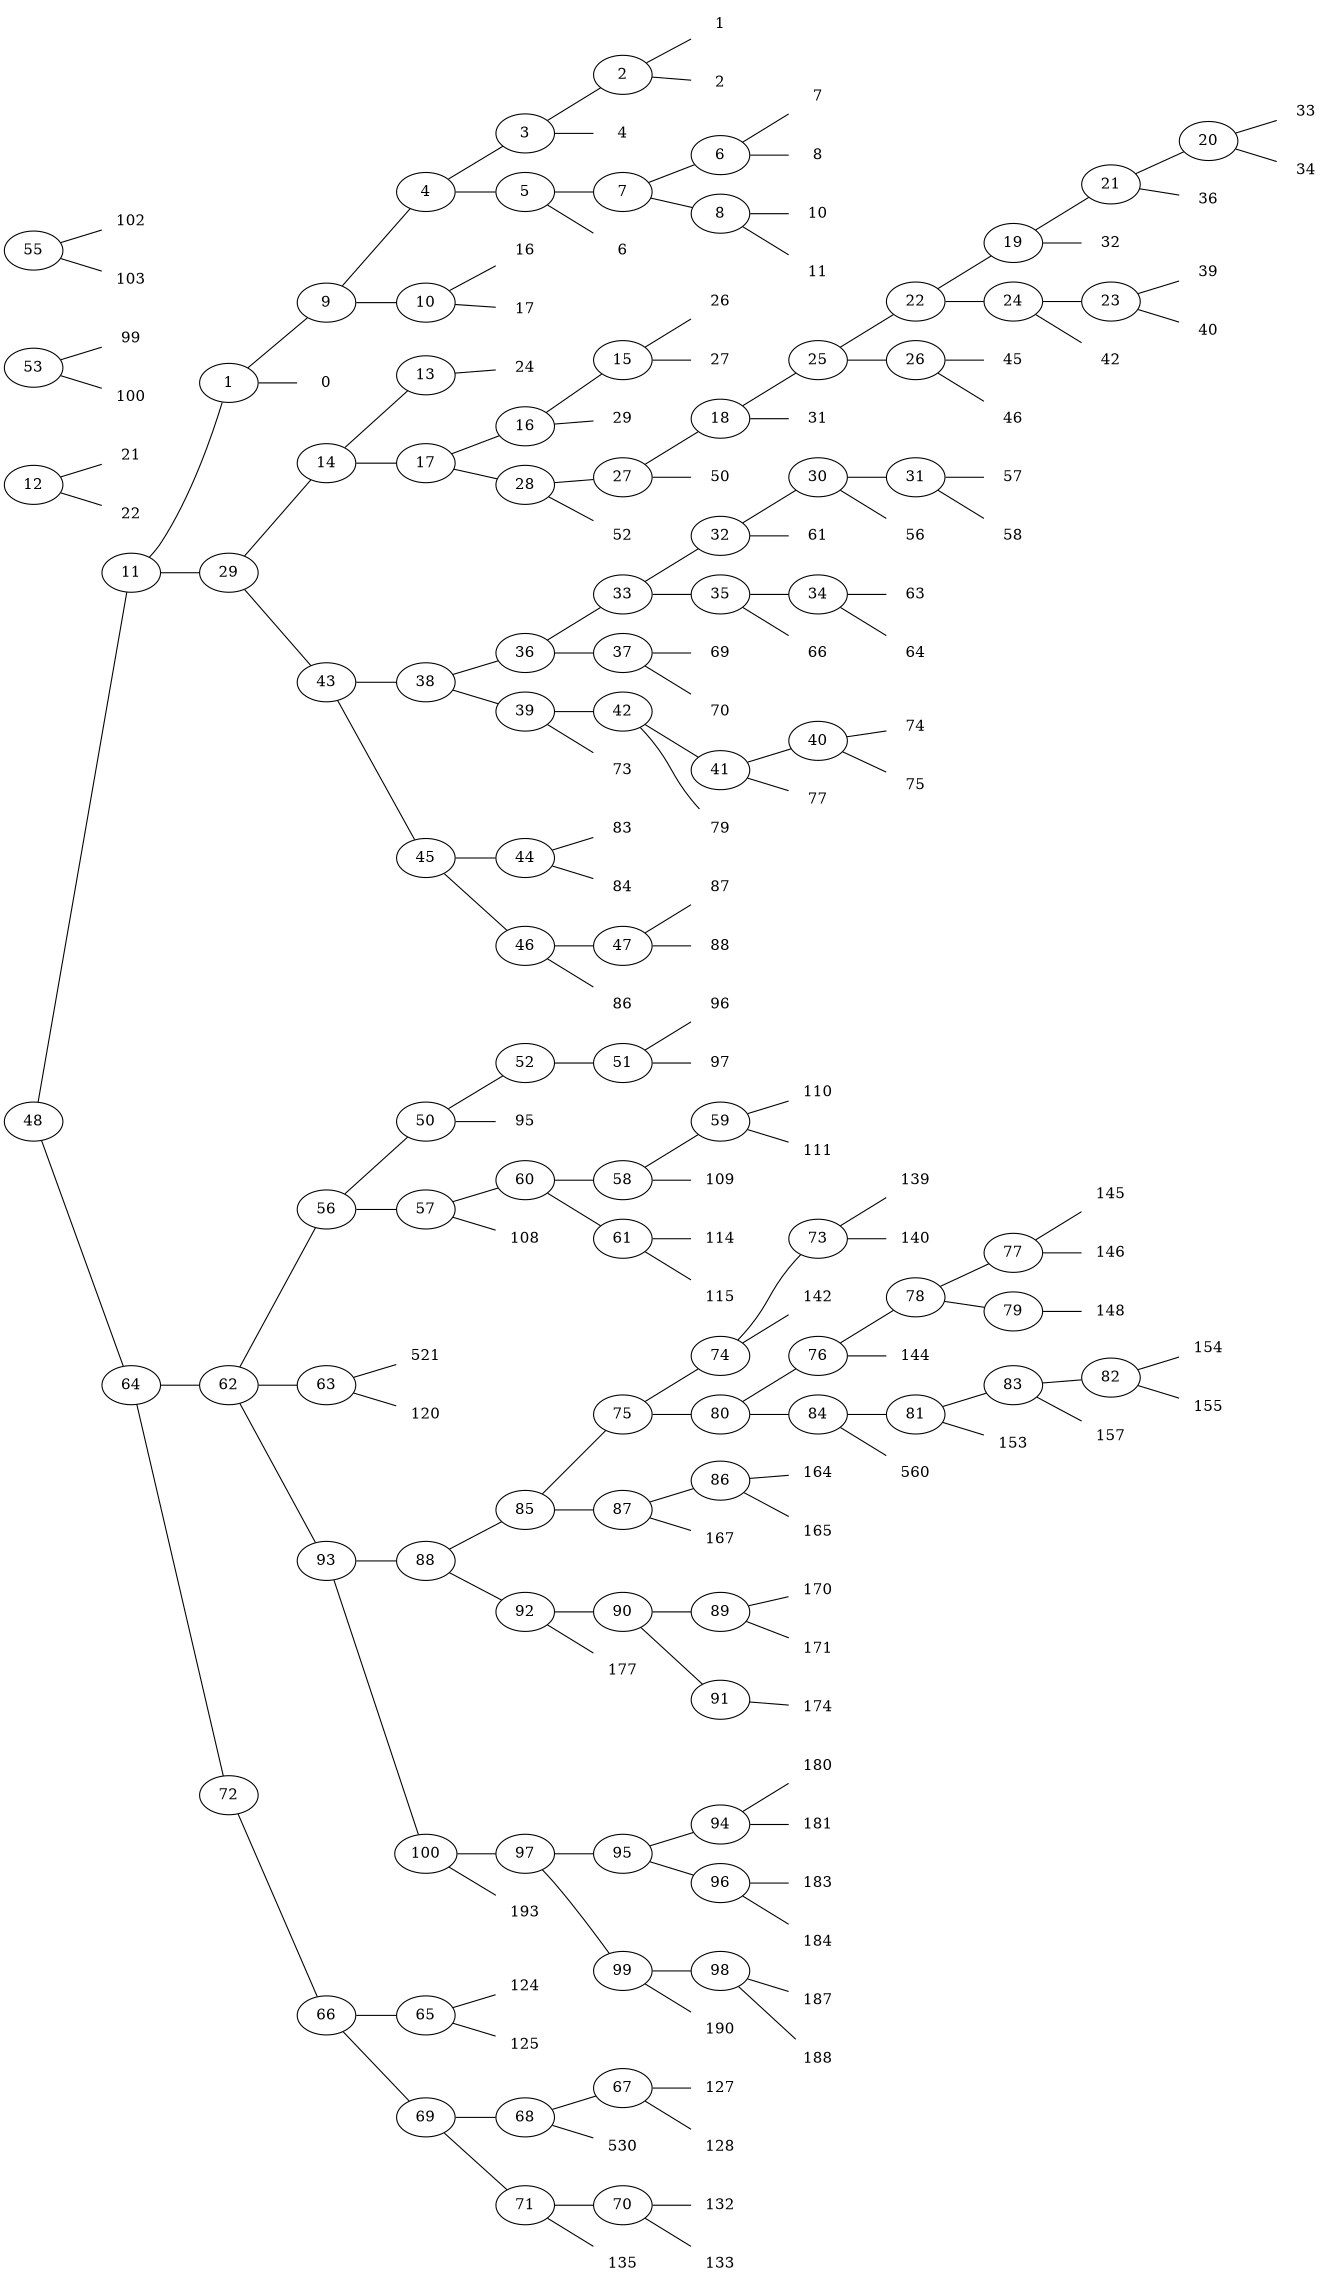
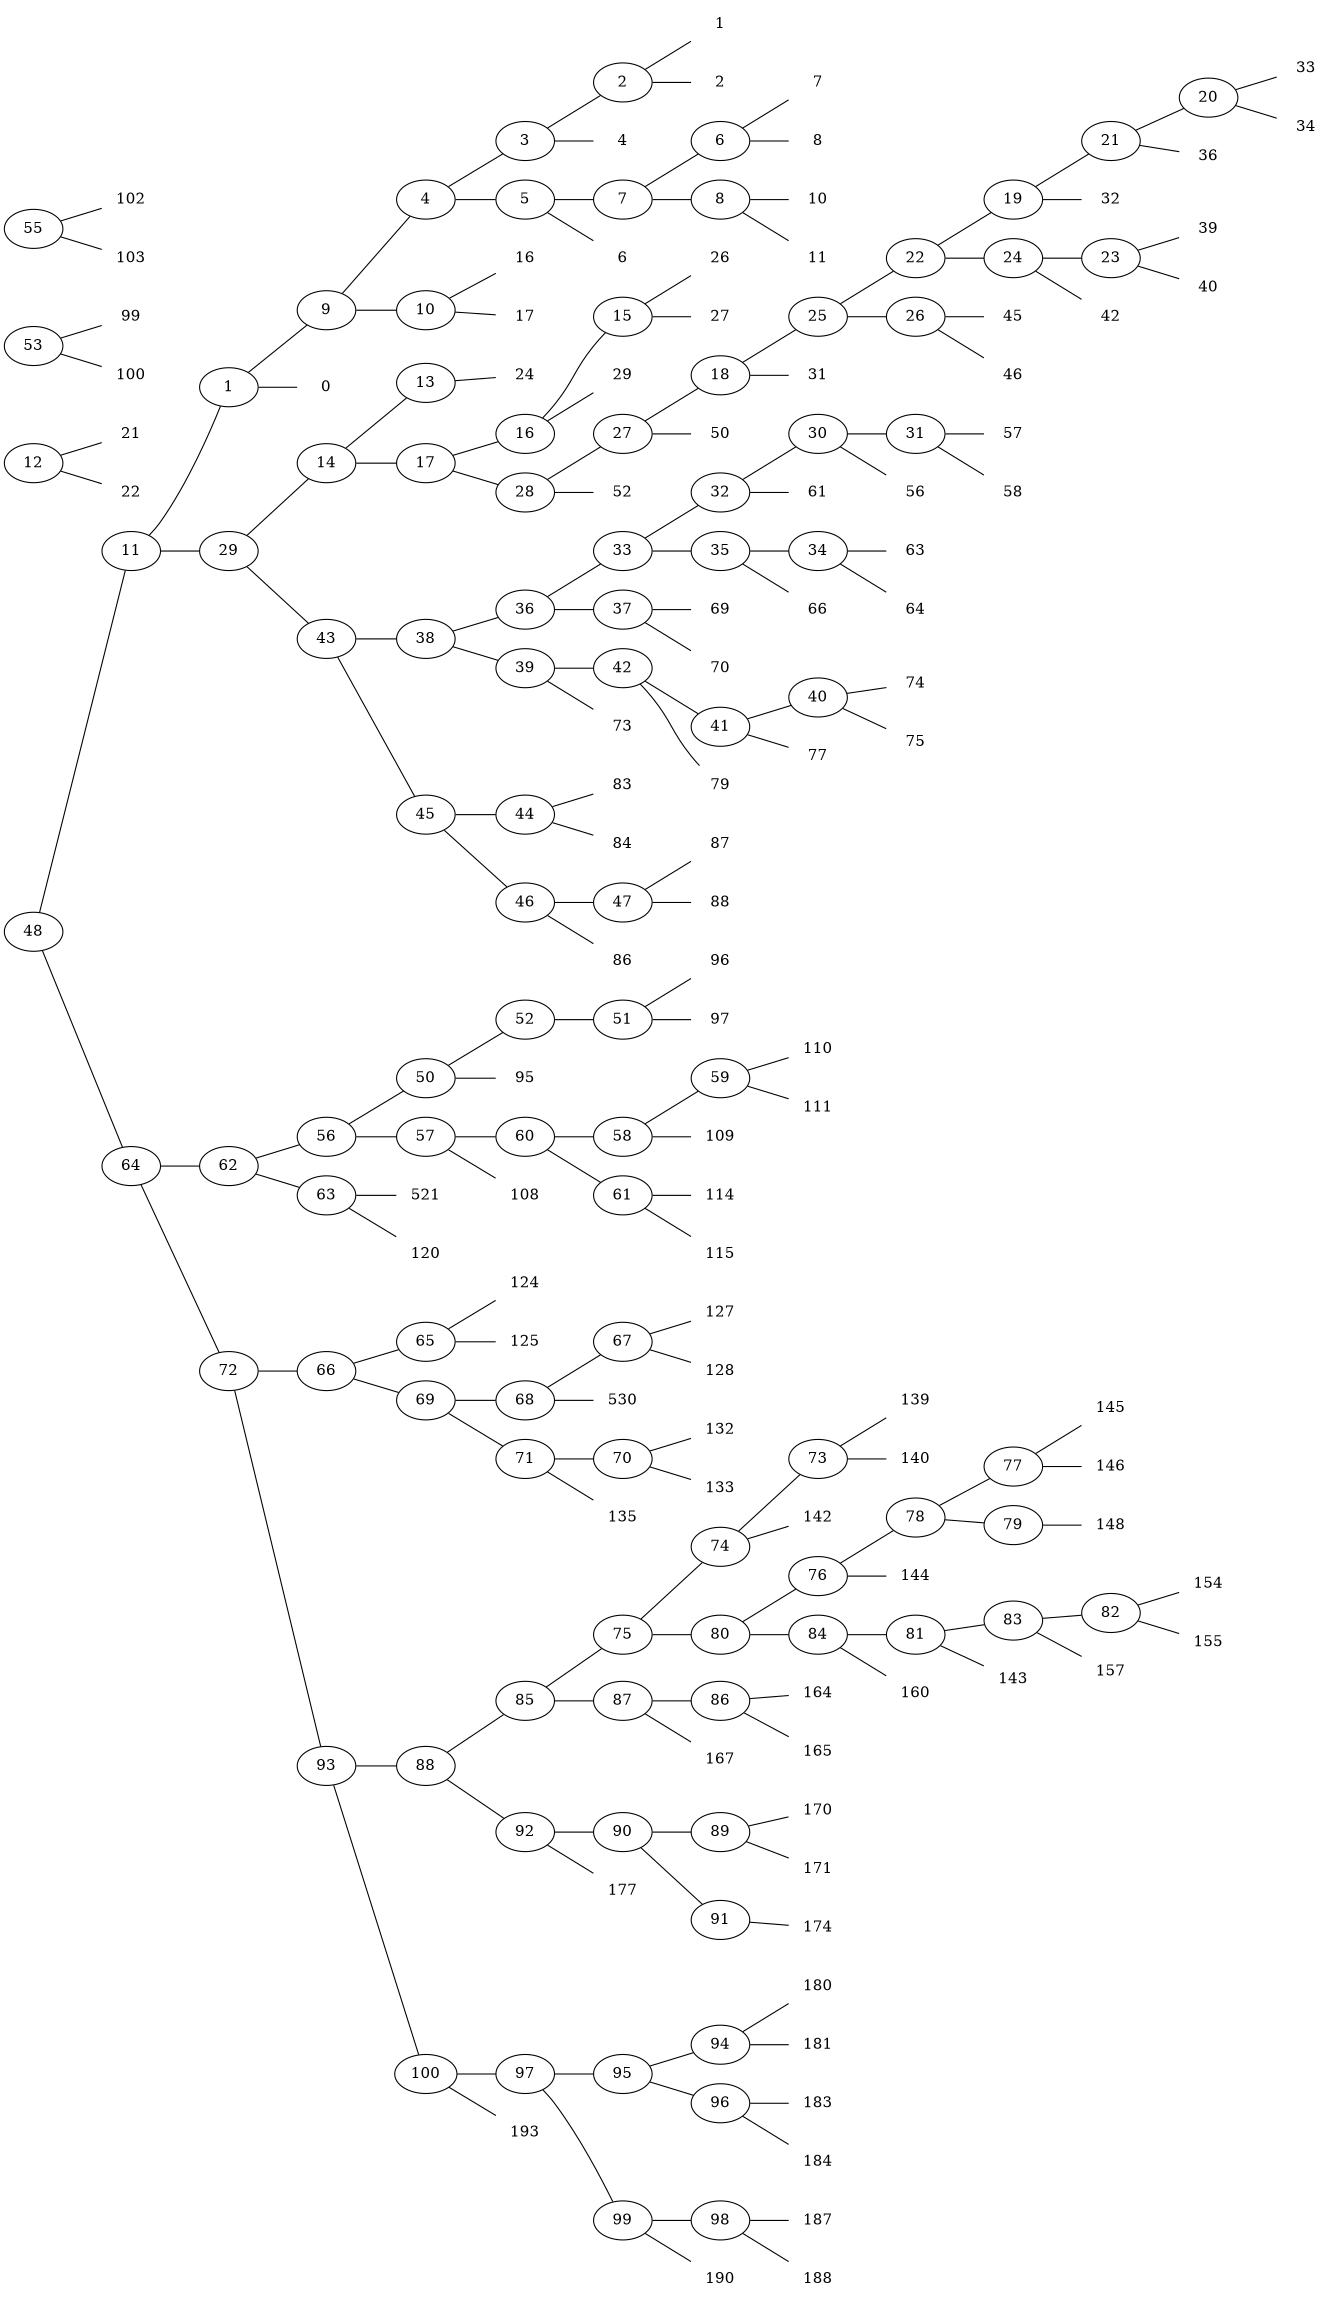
node "153": label "153" -> "143"
edge "62" -- "93": now "72" -- "93"
node "560": label "560" -> "160"
